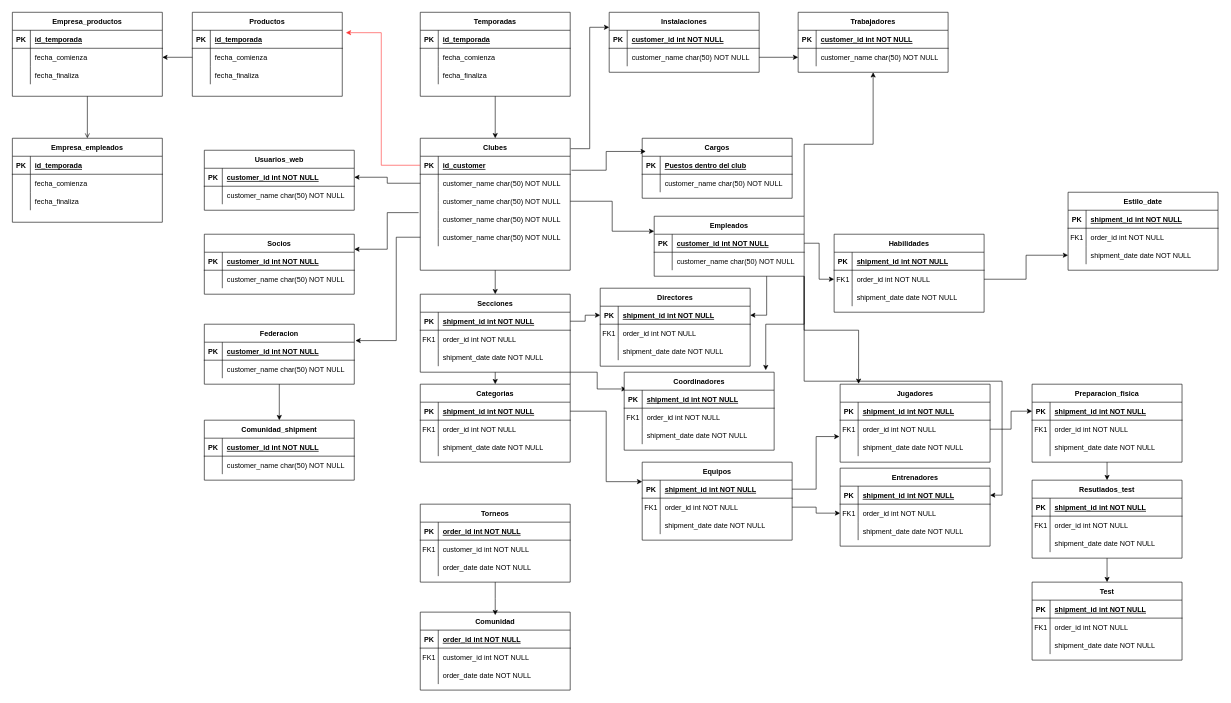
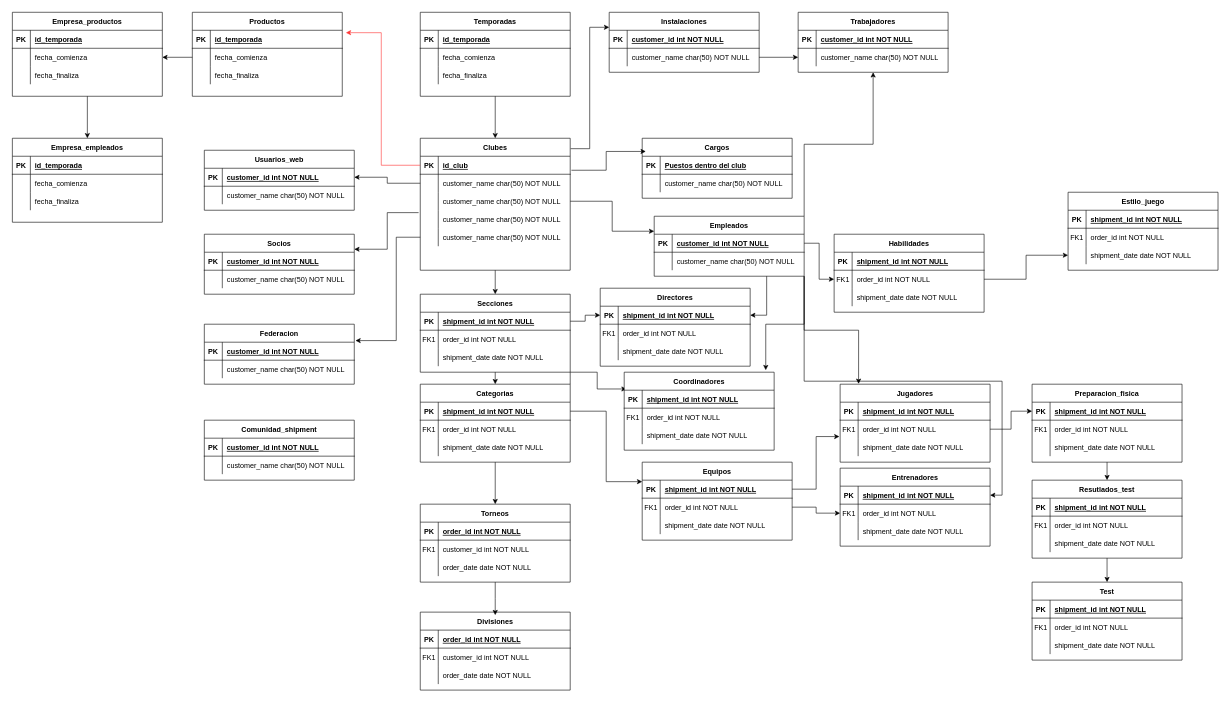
edge "Empresa_productos" -> "Empresa_empleados": arrowhead open -> classic
node "id_customer": label "id_customer" -> "id_club"
node "Estilo_date": label "Estilo_date" -> "Estilo_juego"
edge "Federacion" -> "Comunidad_shipment": removed
edge "Categorias" -> "Torneos": added
node "Comunidad": label "Comunidad" -> "Divisiones"
